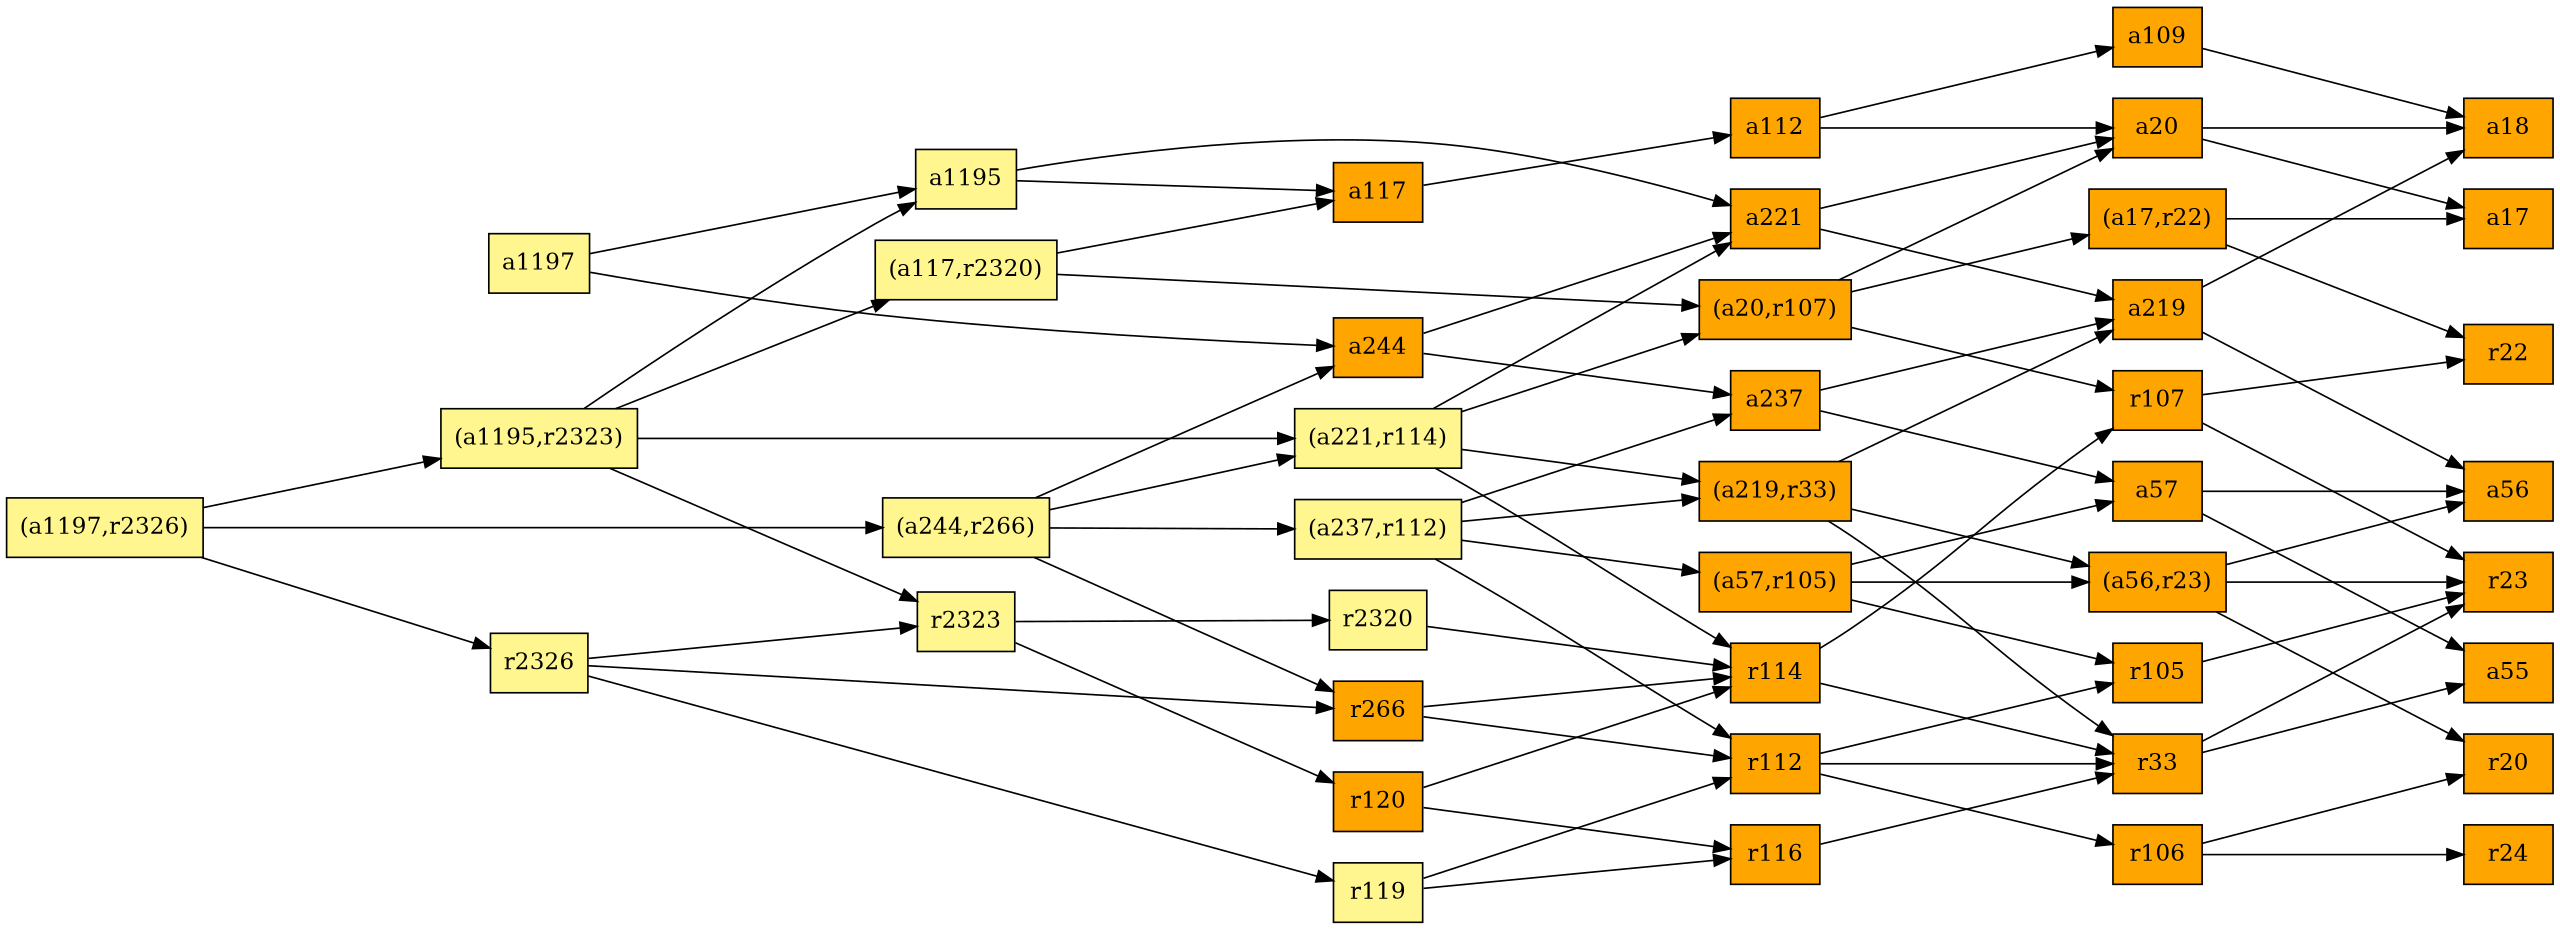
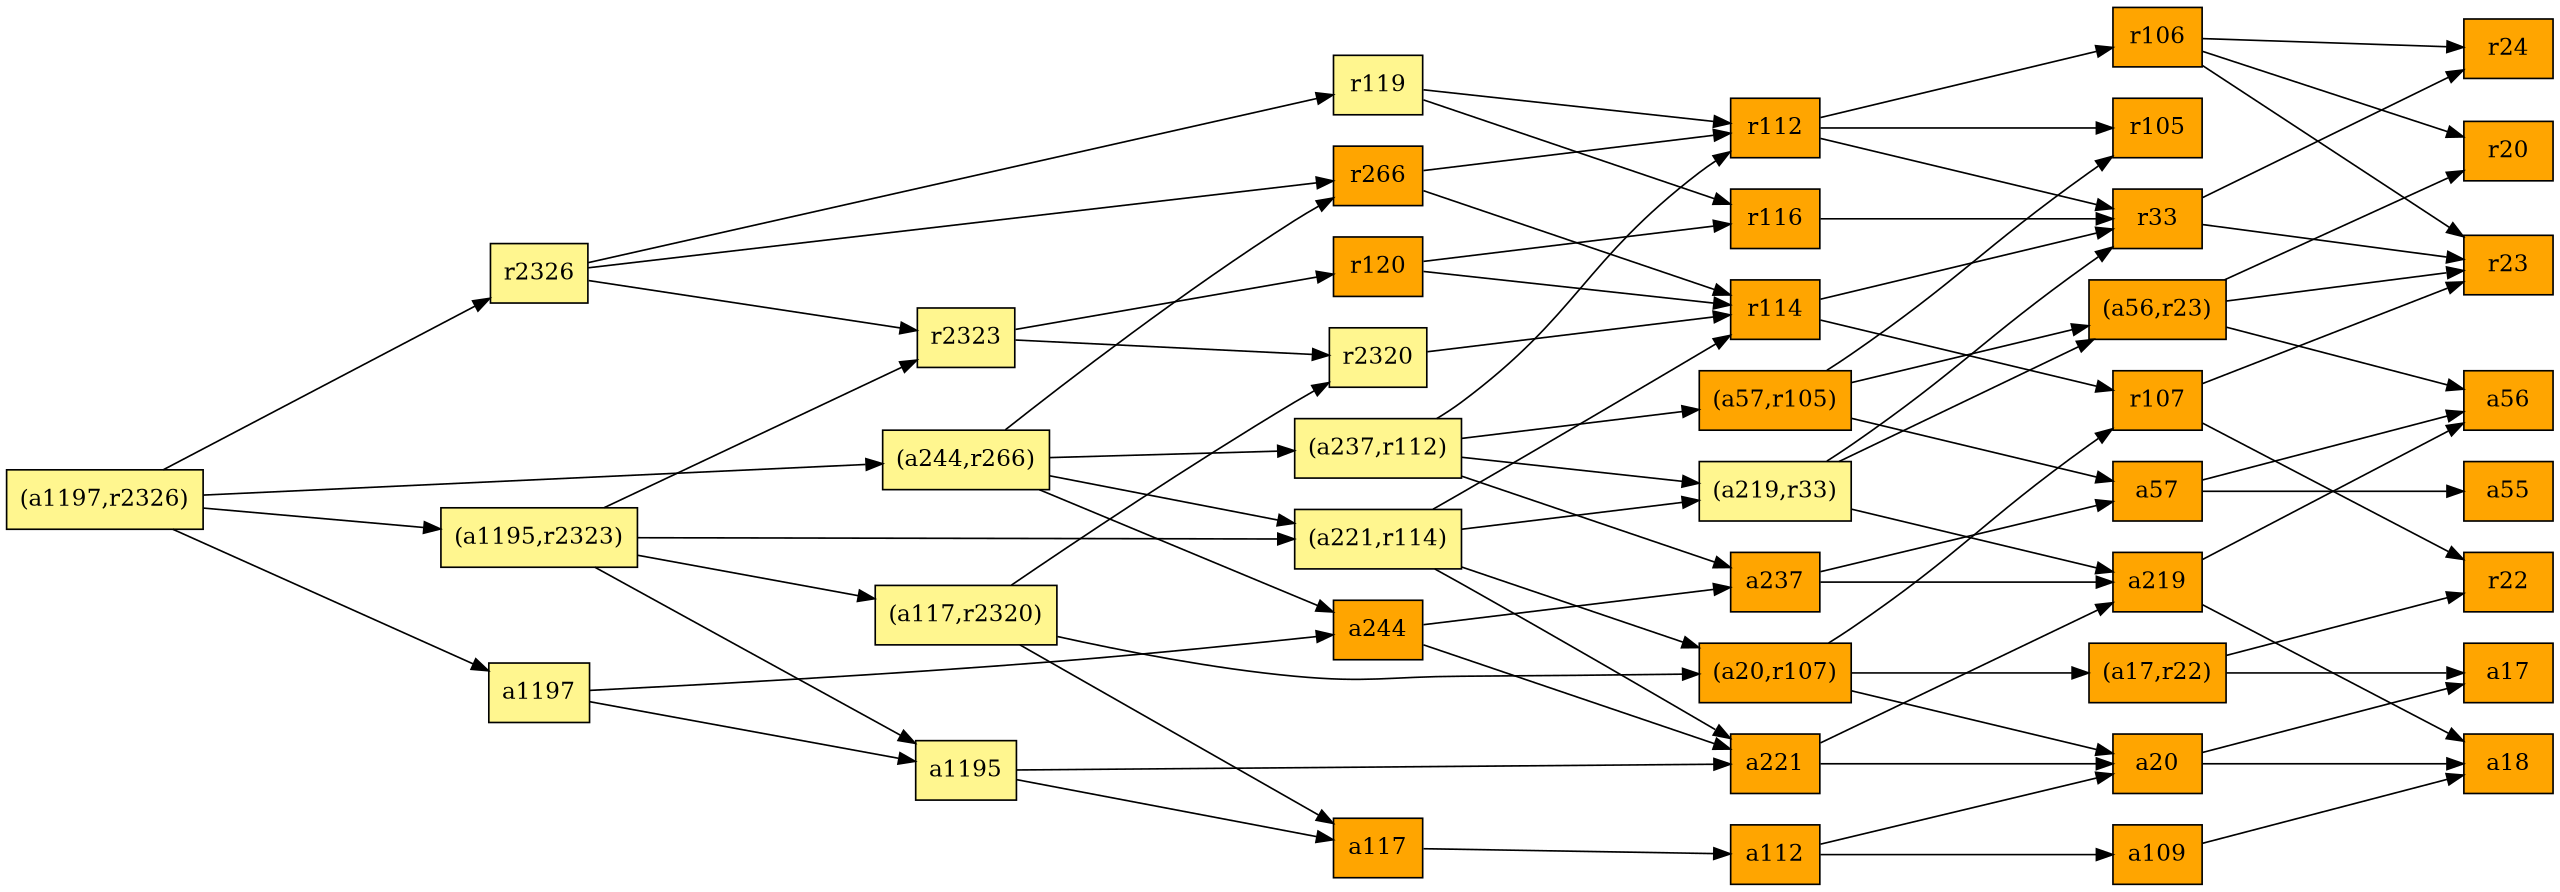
edge "(a117,r2320)" -> "r2320": added
node "(a219,r33)": fillcolor orange -> khaki1
edge "(a1197,r2326)" -> "a1197": added
edge "r105" -> "r23": now "r106" -> "r23"
edge "r33" -> "a55": now "r33" -> "r24"
